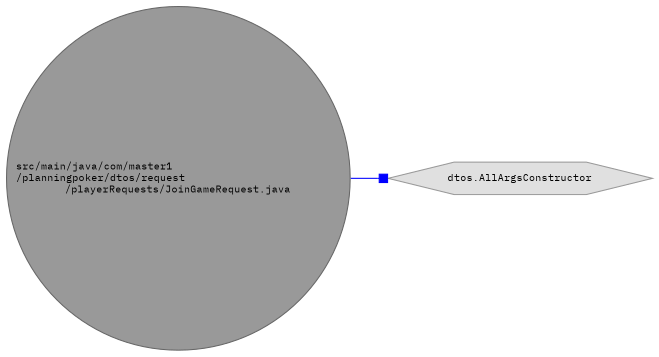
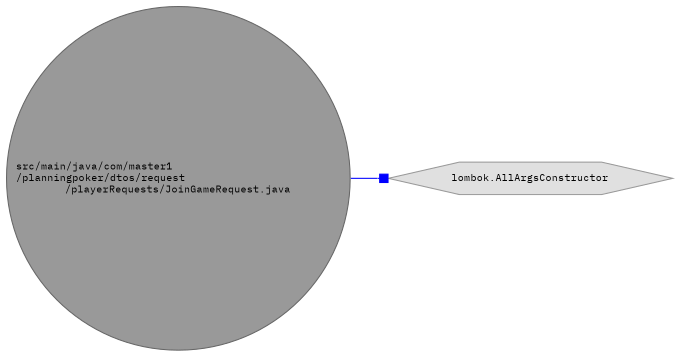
node "dtos.AllArgsConstructor": label "dtos.AllArgsConstructor" -> "lombok.AllArgsConstructor"
